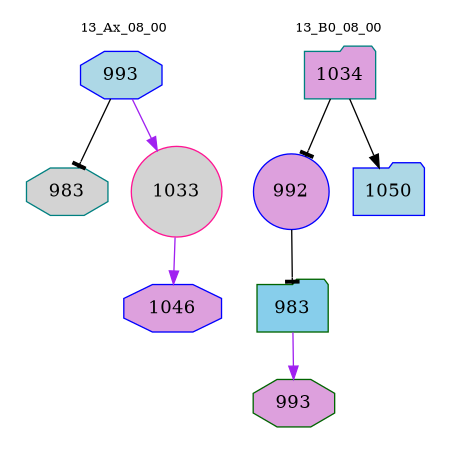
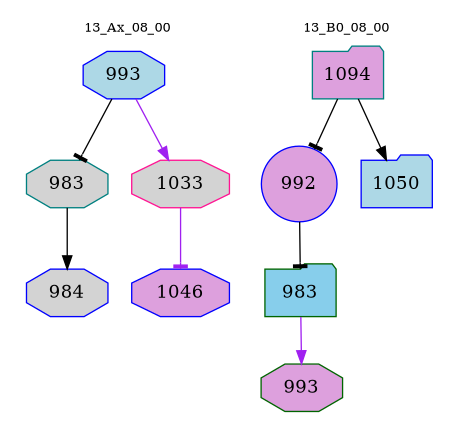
node "1034": label "1034" -> "1094"
node "1033": shape circle -> octagon
edge "1033" -> "1046": arrowhead normal -> tee
node "984": added
